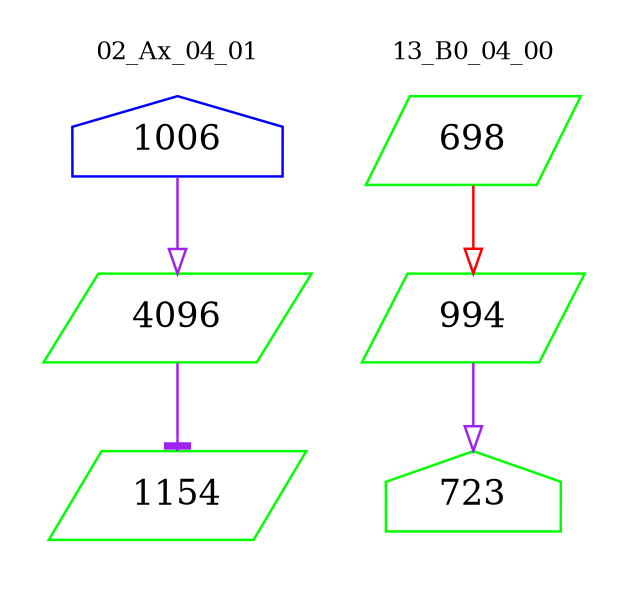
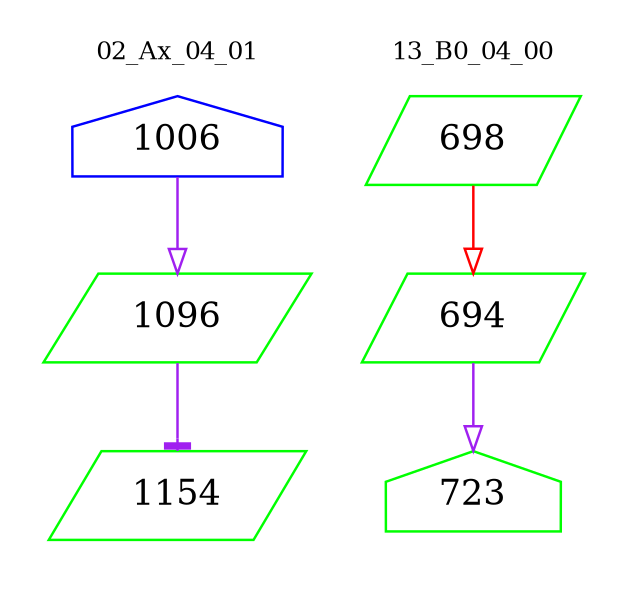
node "4096": label "4096" -> "1096"
node "994": label "994" -> "694"
